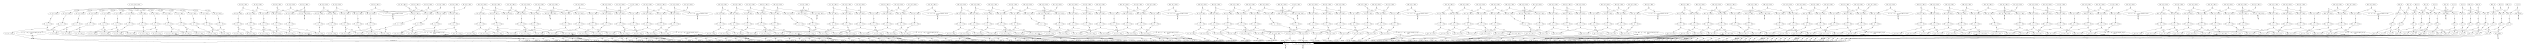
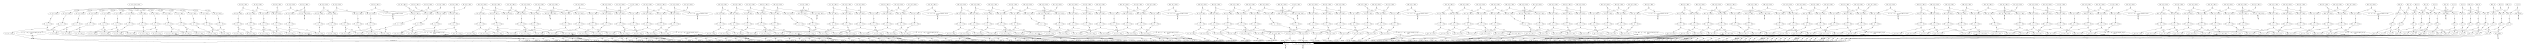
node "535: {(c < 20)}": added
node "68: {(c < 20)}": removed
node "398: {(c < 20)}": added
node "512: {(c < 20)}": removed
